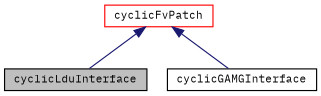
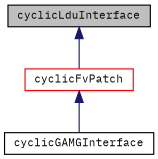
edge "cyclicLduInterface" -> "cyclicFvPatch": reversed
